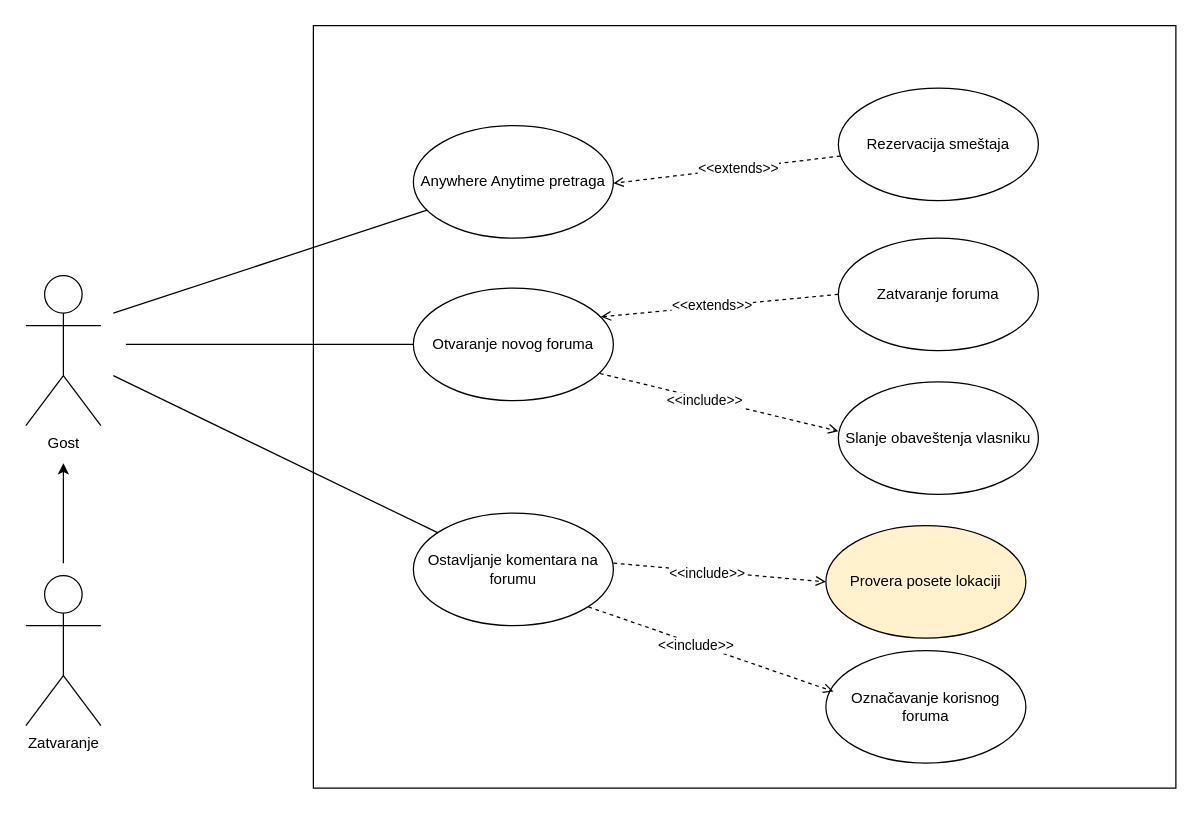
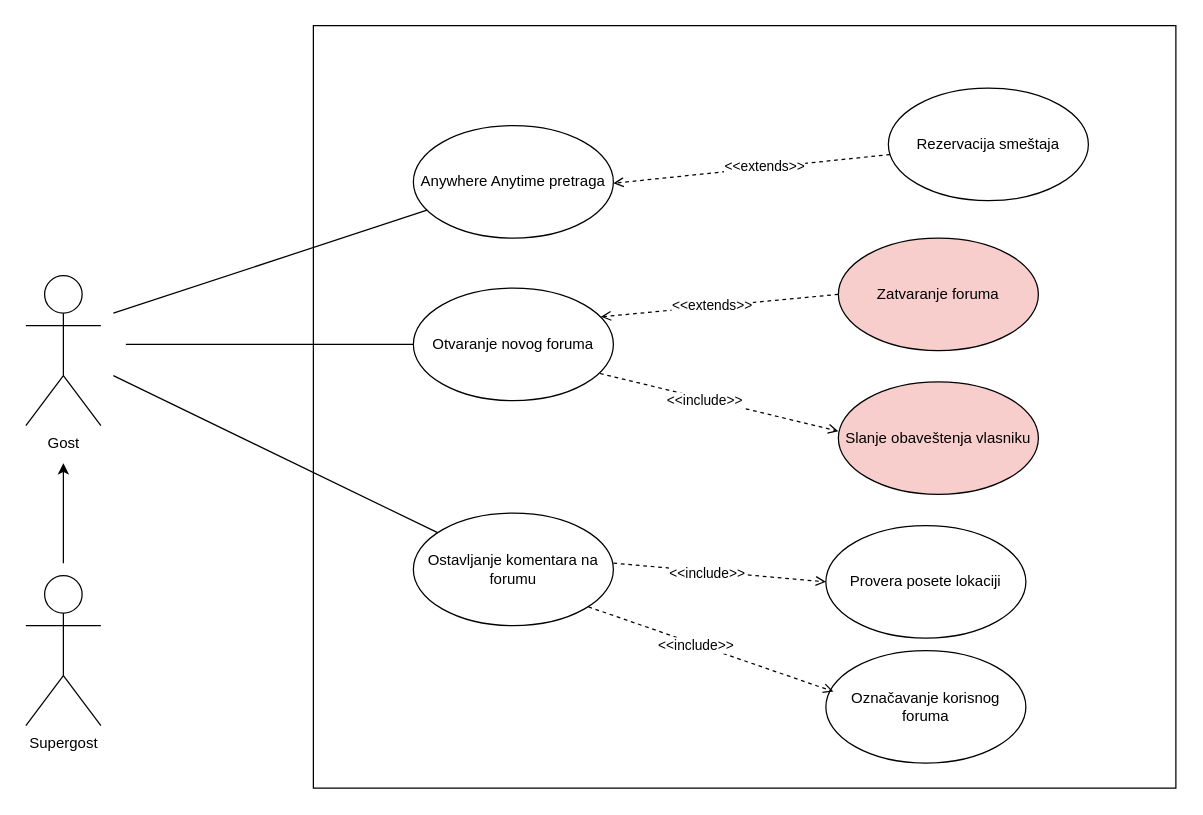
node "Rezervacija smeštaja": moved (938, 144) -> (988, 144)
node "Zatvaranje foruma": fillcolor #ffffff -> #f8cecc
node "Slanje obaveštenja vlasniku": fillcolor #ffffff -> #f8cecc
node "Provera posete lokaciji": fillcolor #fff2cc -> #ffffff
node "Zatvaranje": label "Zatvaranje" -> "Supergost"
